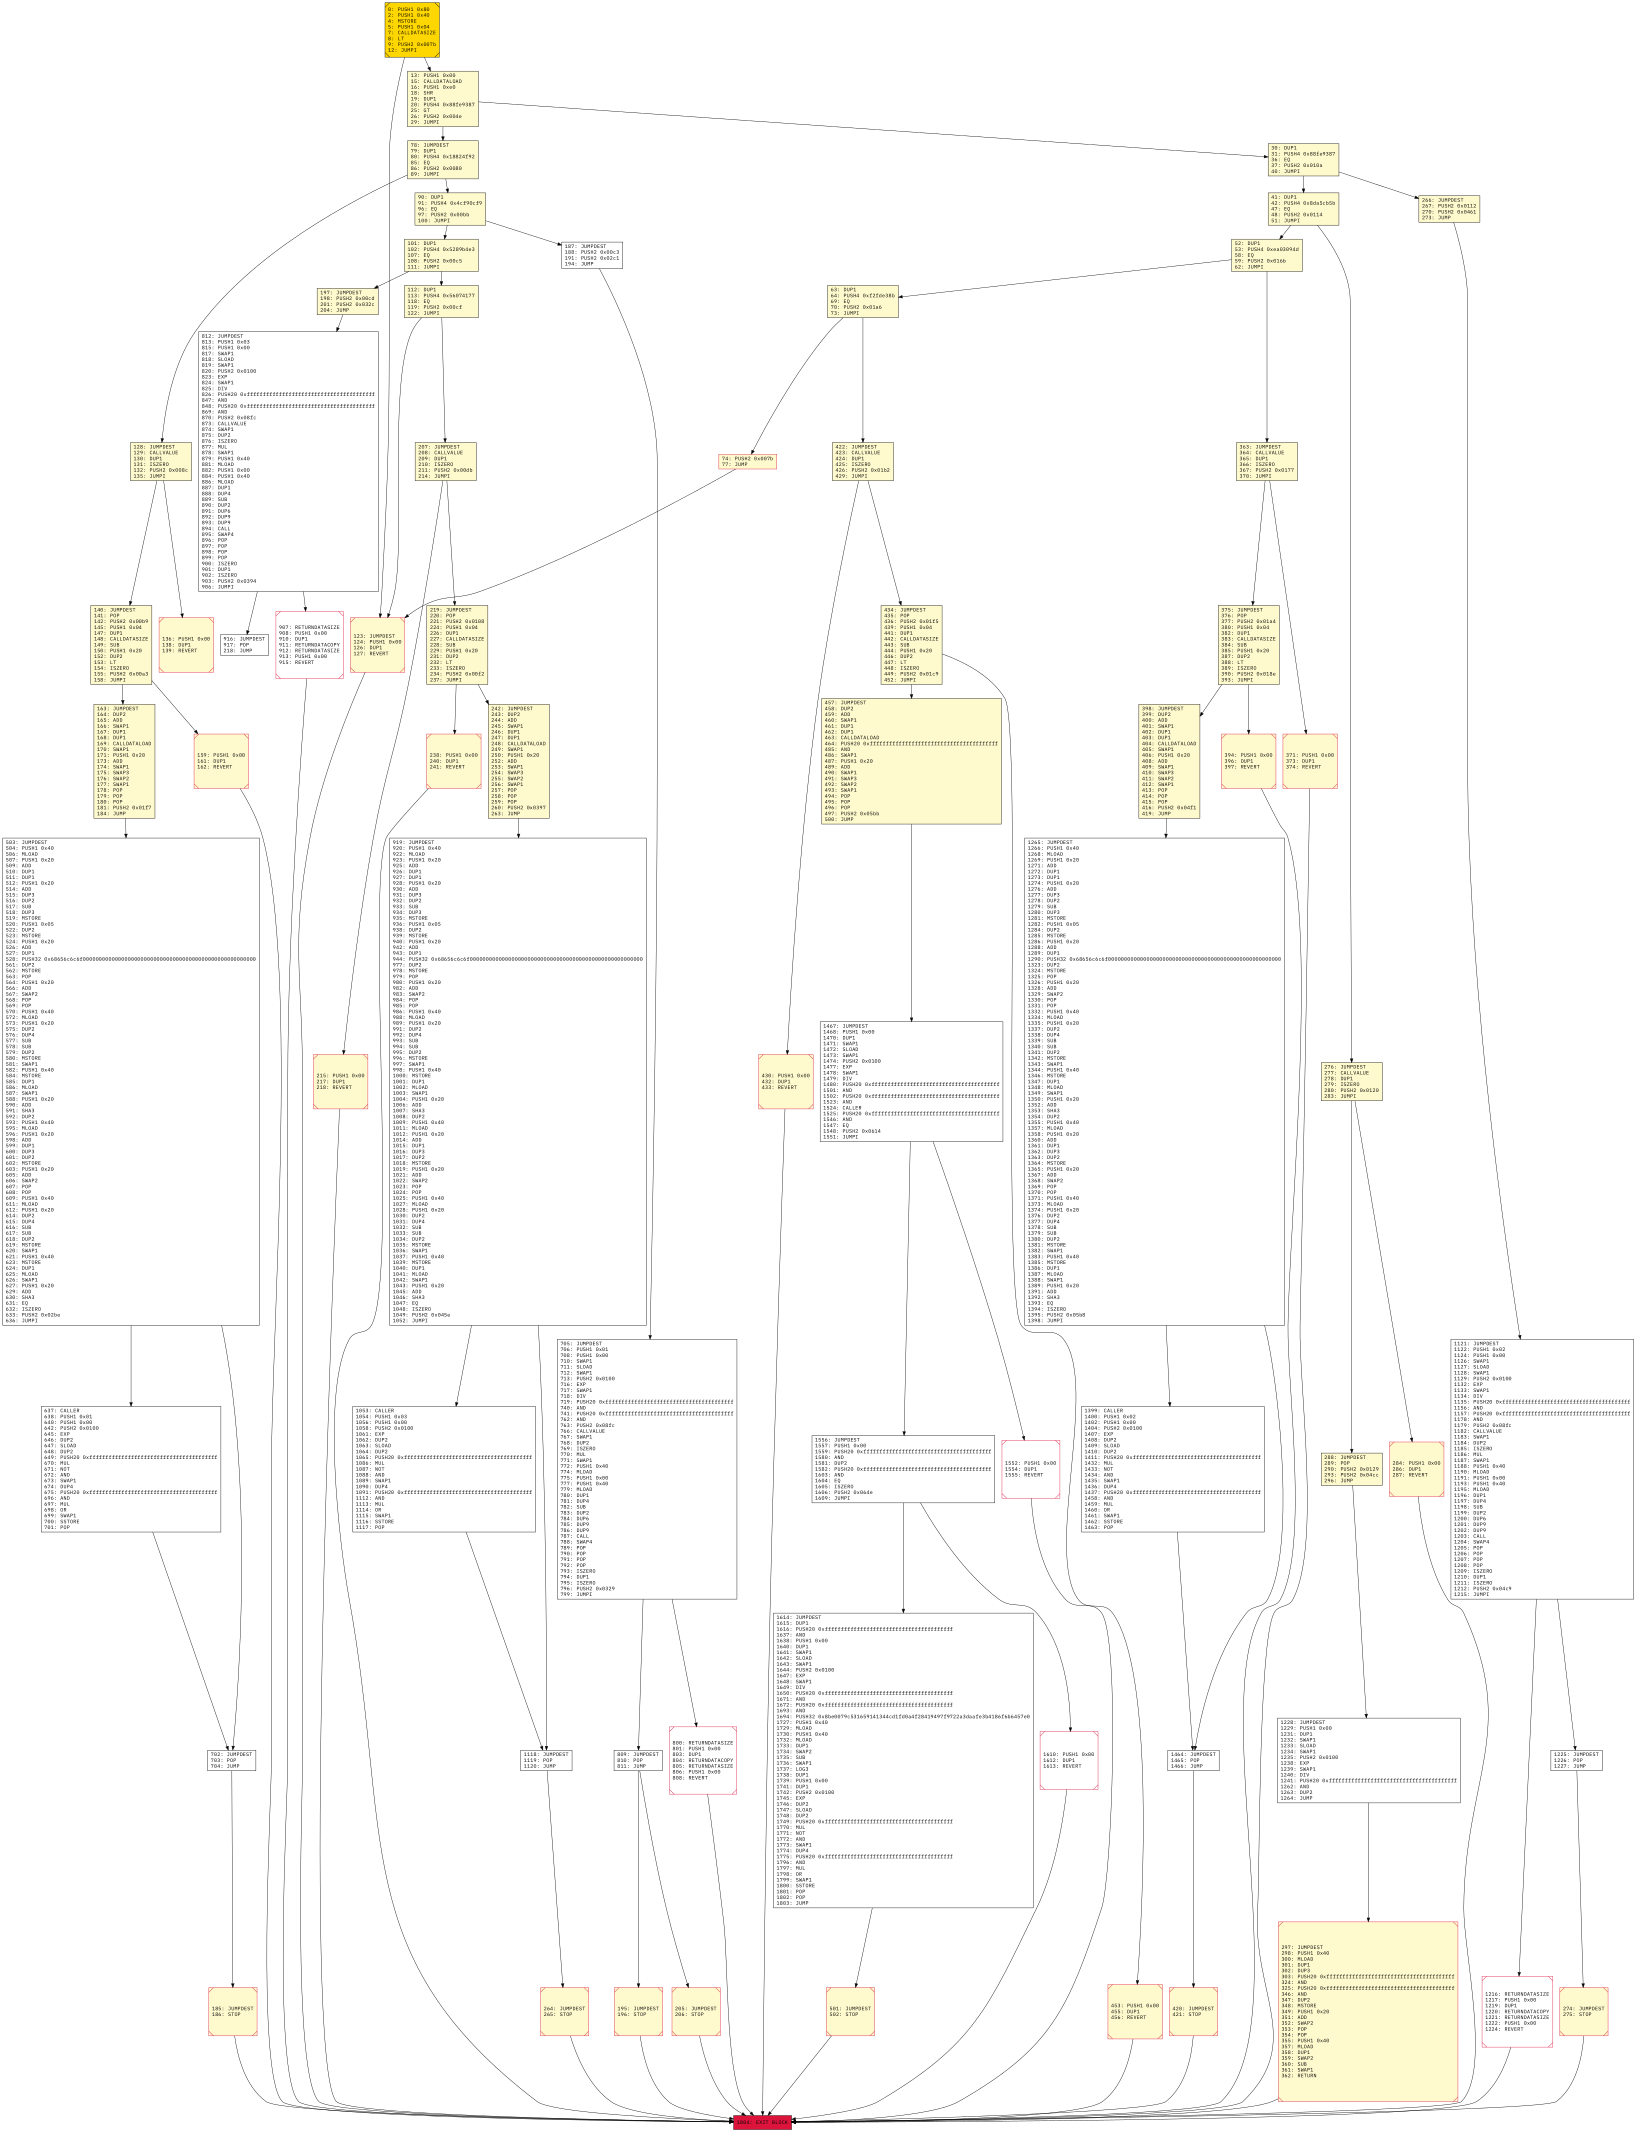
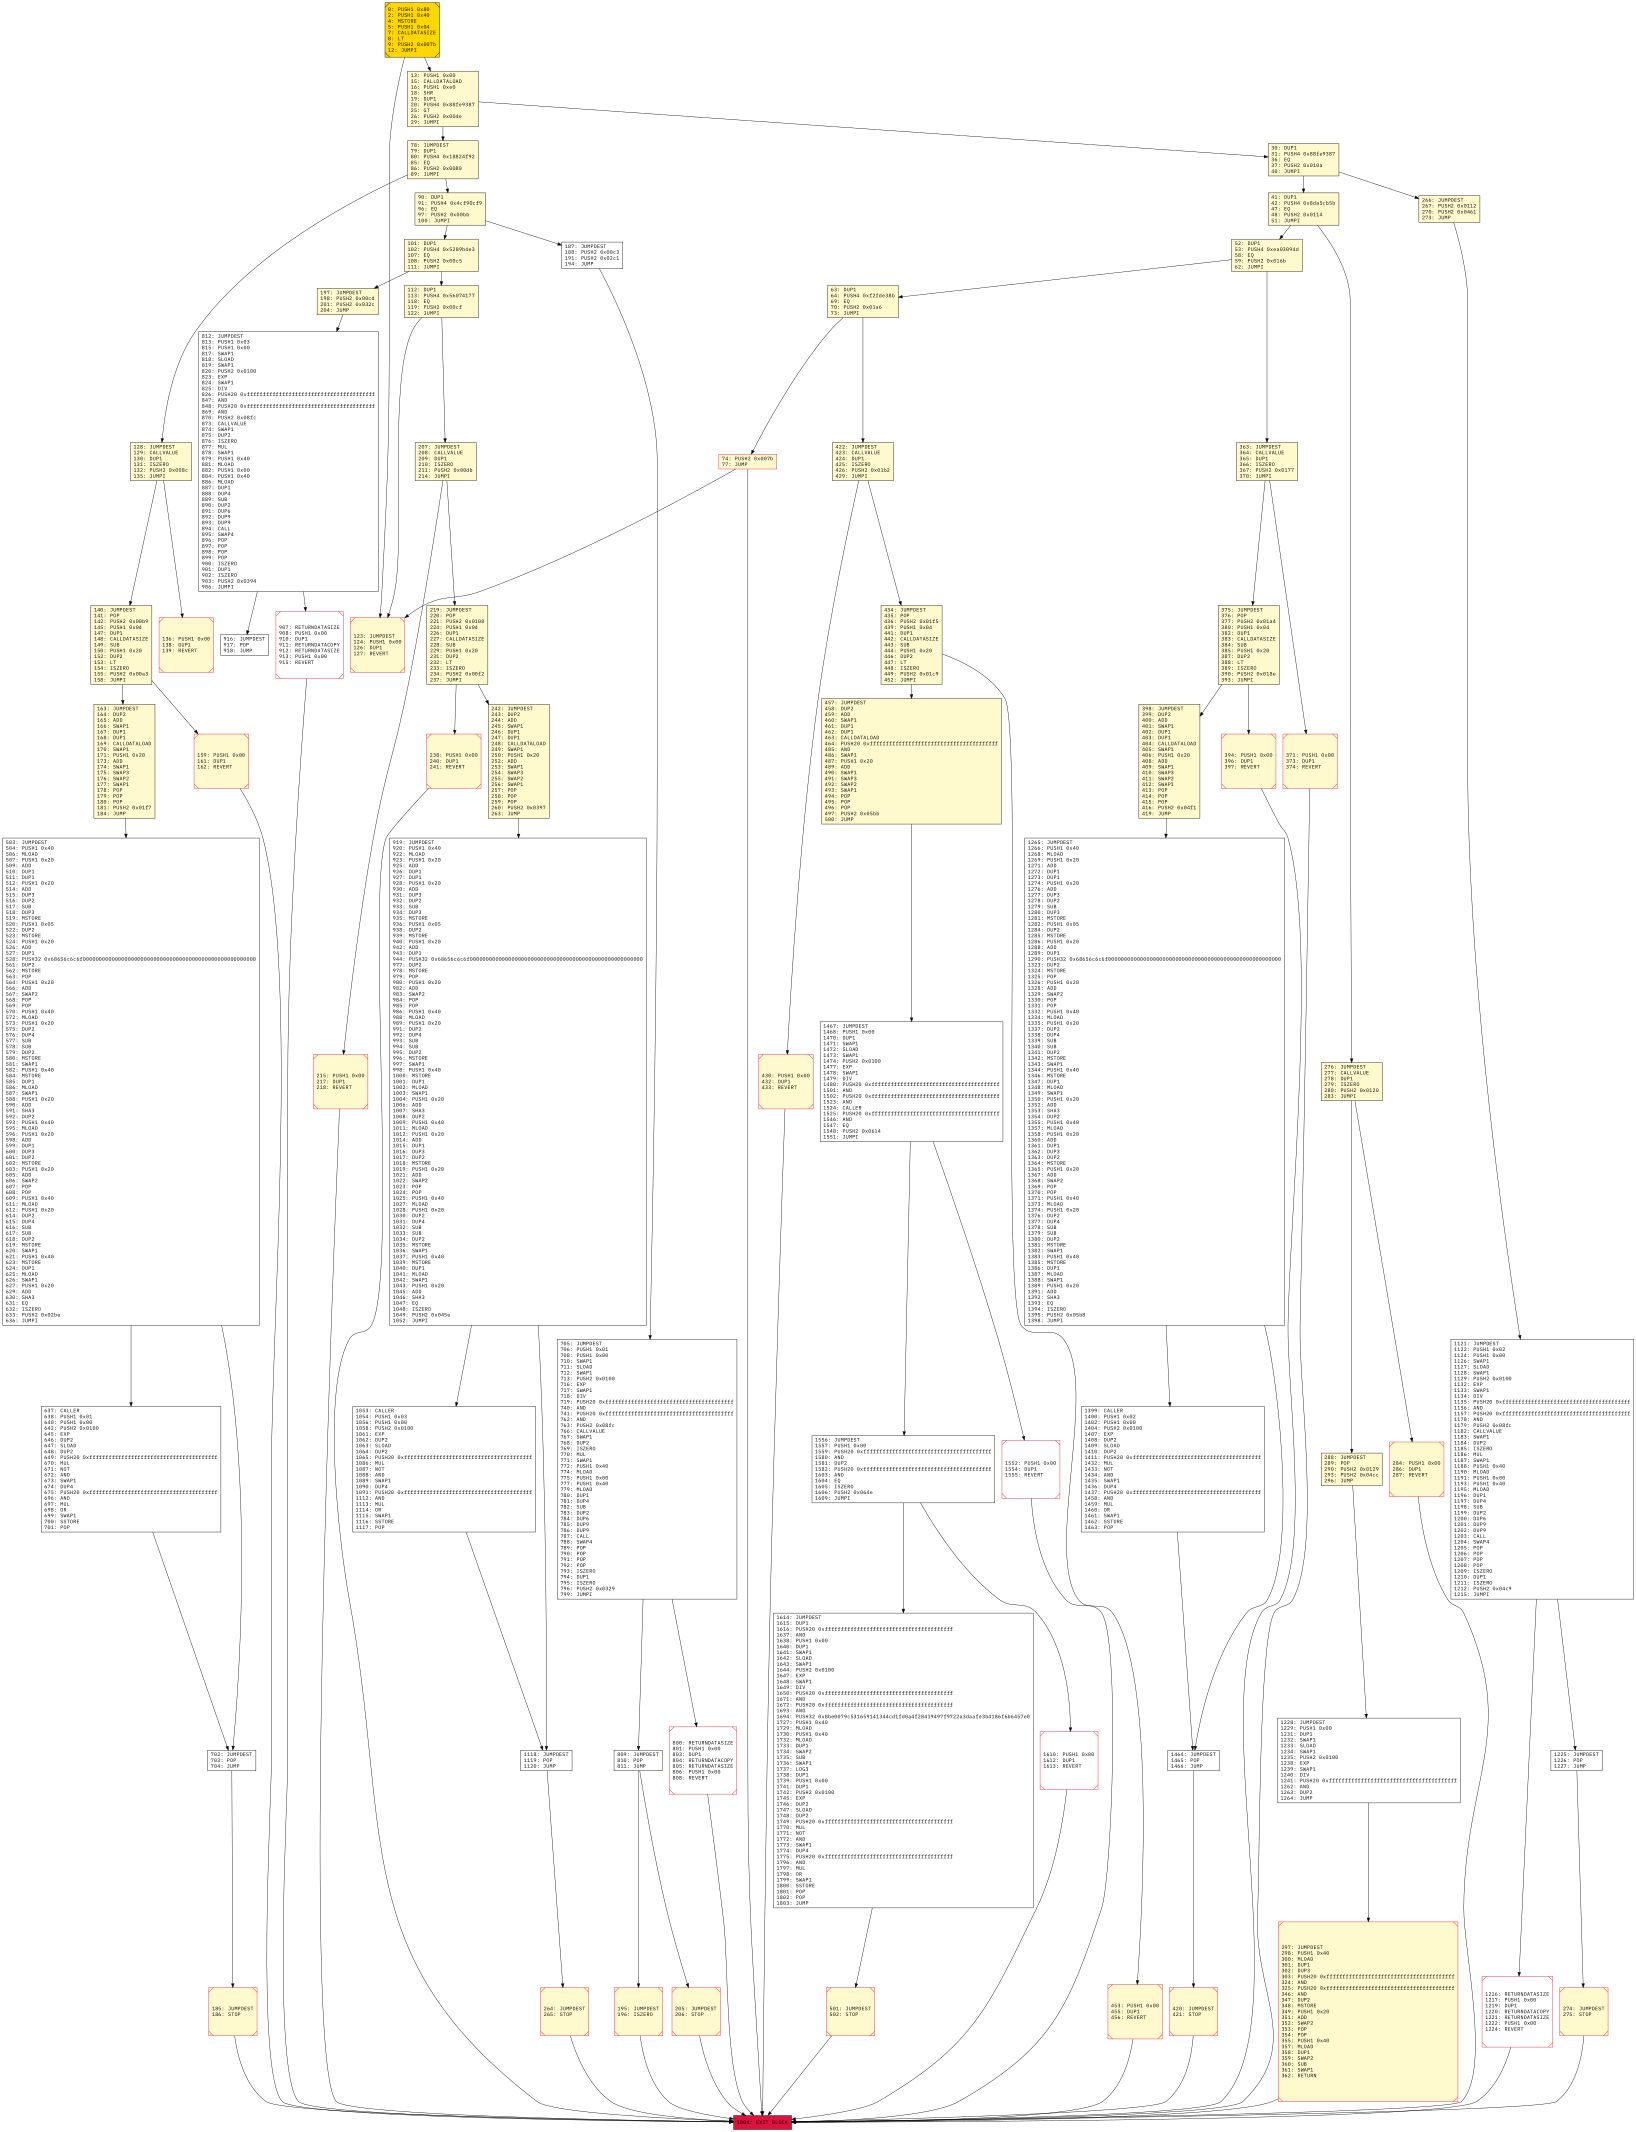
node "916: JUMPDEST 917: POP 218: JUMP": label "916: JUMPDEST 917: POP 218: JUMP" -> "916: JUMPDEST 917: POP 918: JUMP"
edge "123: JUMPDEST 124: PUSH1 0x00 126: DUP1 127: REVERT" -> "1804: EXIT BLOCK": now "74: PUSH2 0x007b 77: JUMP" -> "1804: EXIT BLOCK"
node "195: JUMPDEST 196: STOP": label "195: JUMPDEST 196: STOP" -> "195: JUMPDEST 196: ISZERO"
